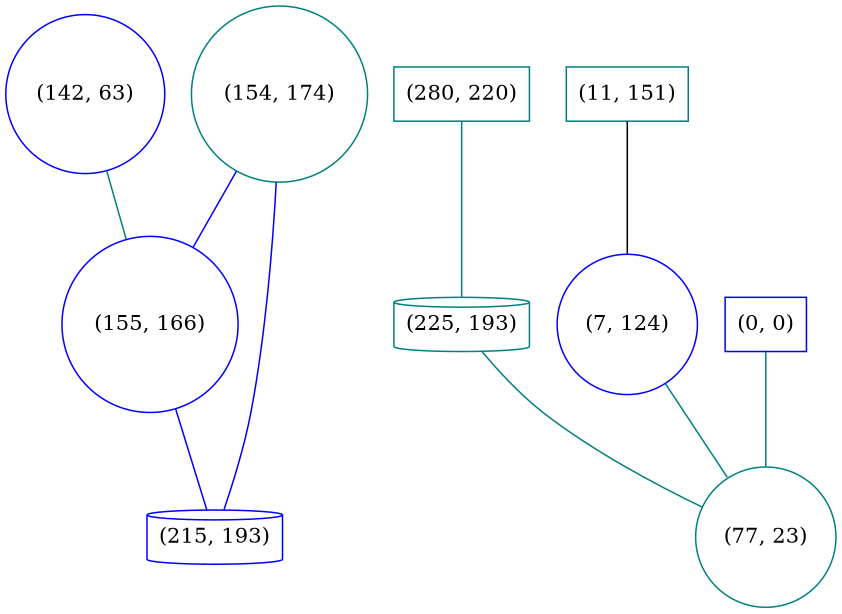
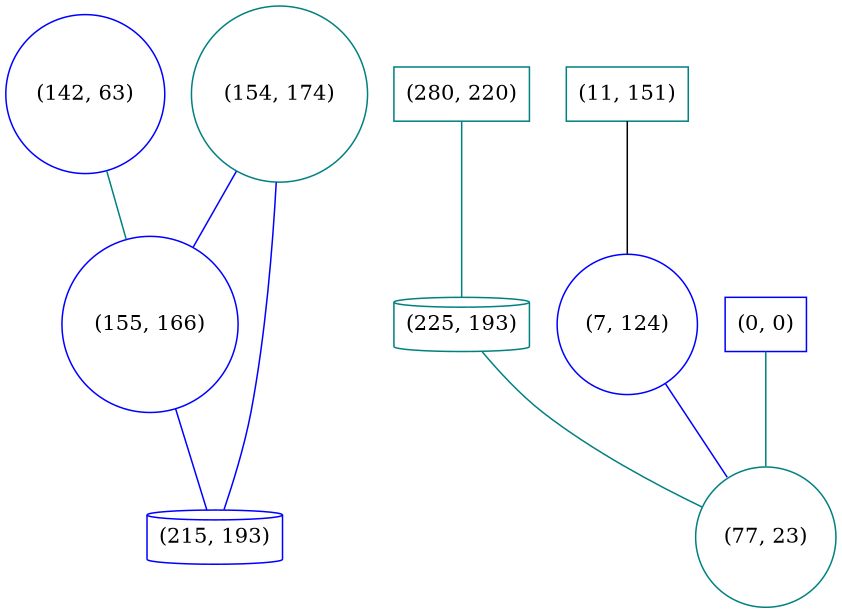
edge "(7, 124)" -- "(77, 23)": color teal -> blue
